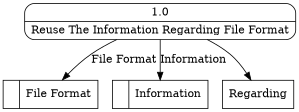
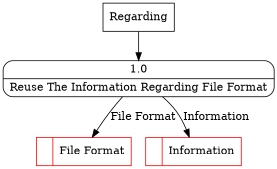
edge "1.0" -> "Regarding": reversed
node "File Format": color black -> red
node "Information": color black -> red
